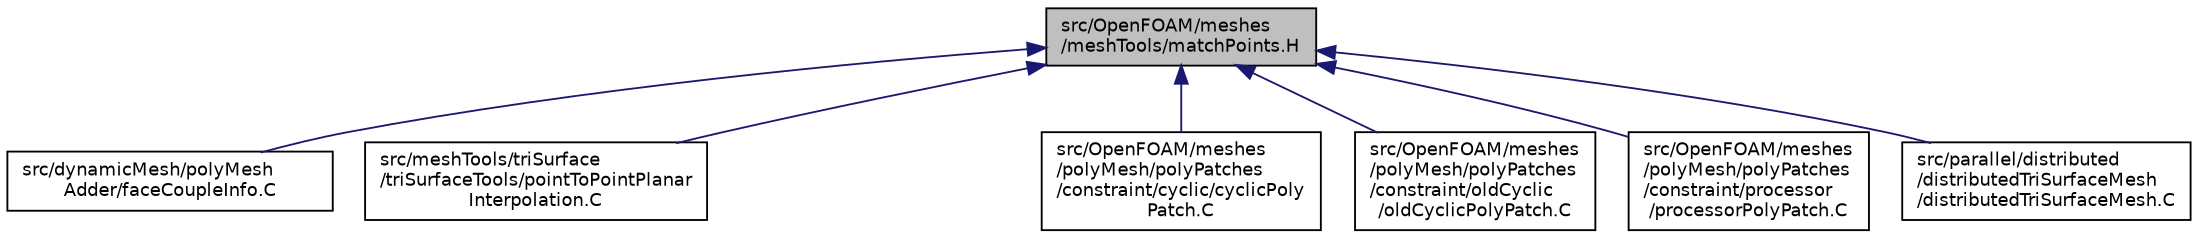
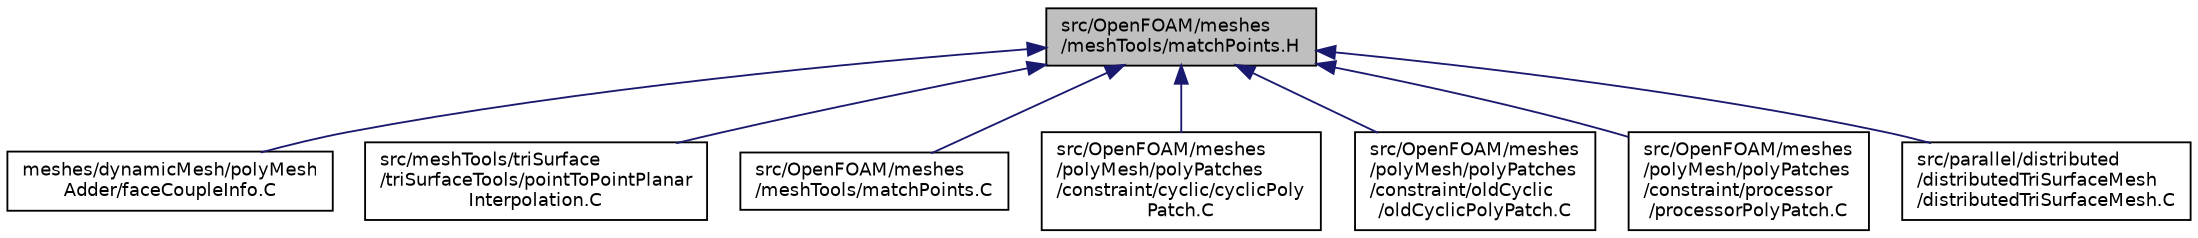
node "src/dynamicMesh/polyMesh Adder/faceCoupleInfo.C": label "src/dynamicMesh/polyMesh Adder/faceCoupleInfo.C" -> "meshes/dynamicMesh/polyMesh Adder/faceCoupleInfo.C"
node "src/OpenFOAM/meshes /meshTools/matchPoints.C": added
